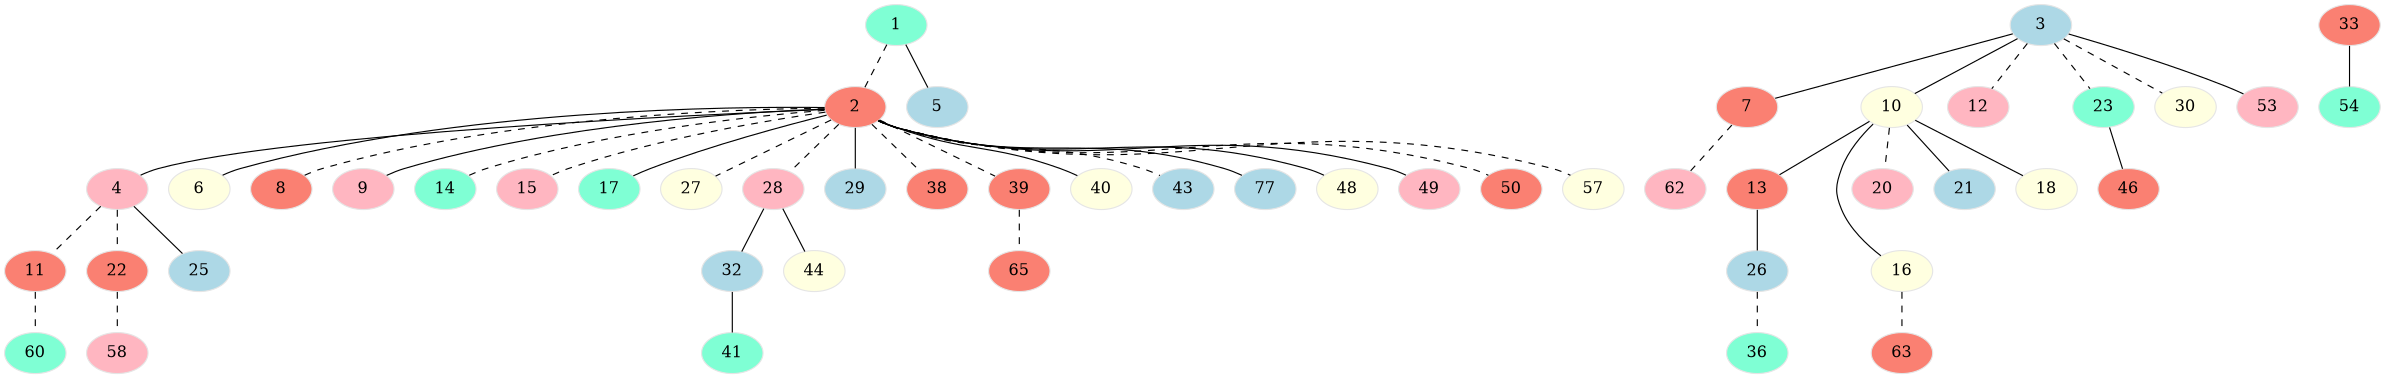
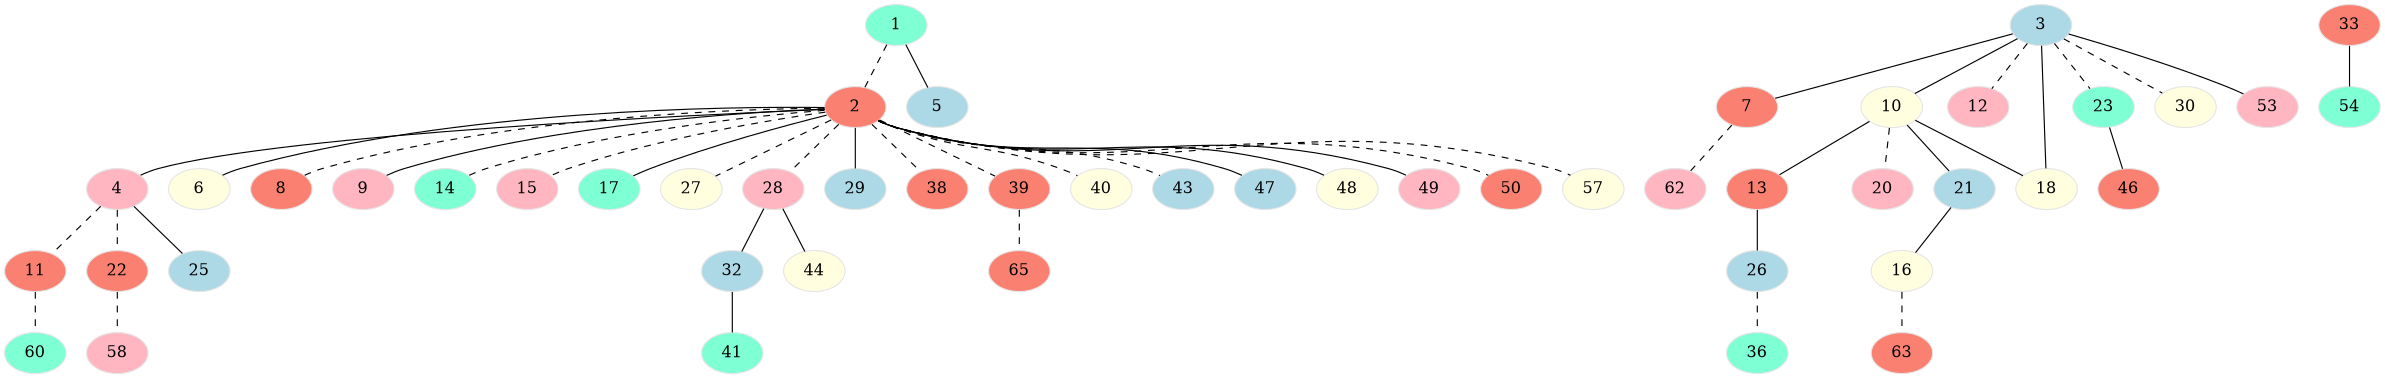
edge "3" -- "18": added
edge "2" -- "40": style solid -> dashed
node "77": label "77" -> "47"
edge "10" -- "16": now "21" -- "16"
